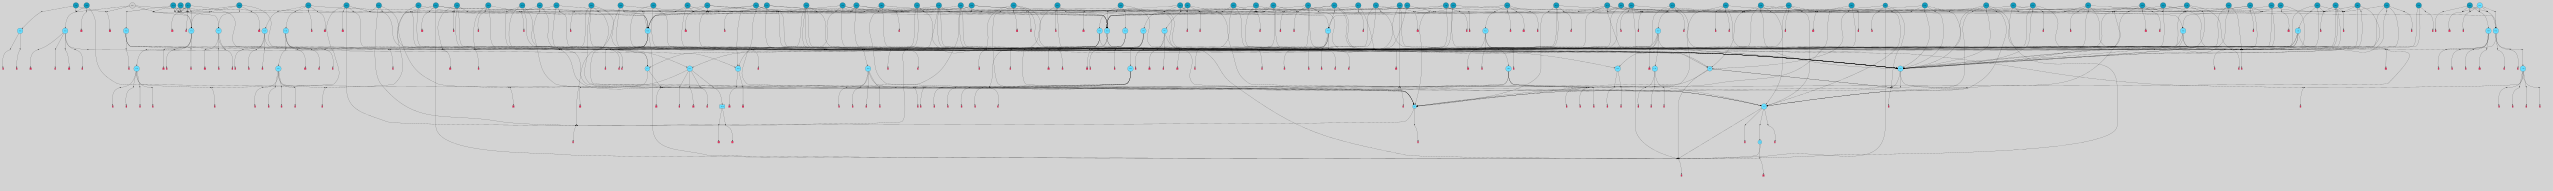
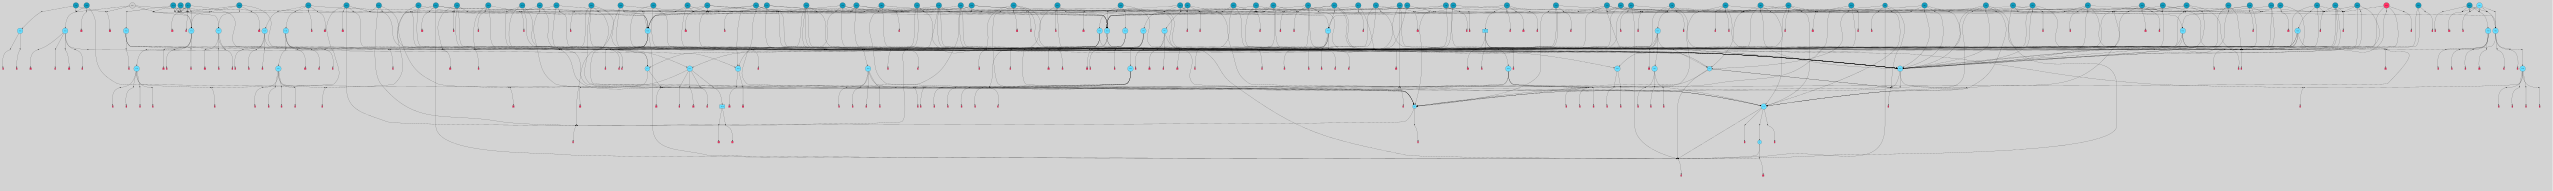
node "T870": fillcolor #1199bb -> #ff3366
node "T623": shape circle -> box
